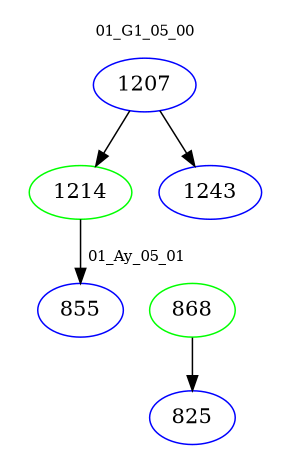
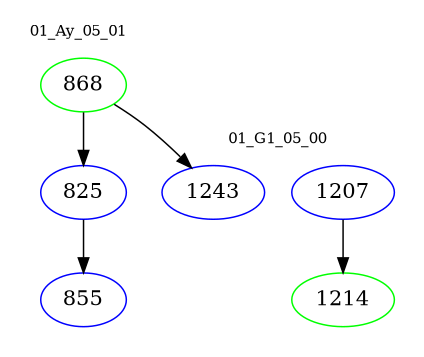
edge "1207" -> "1243": now "868" -> "1243"
edge "1214" -> "855": now "825" -> "855"
